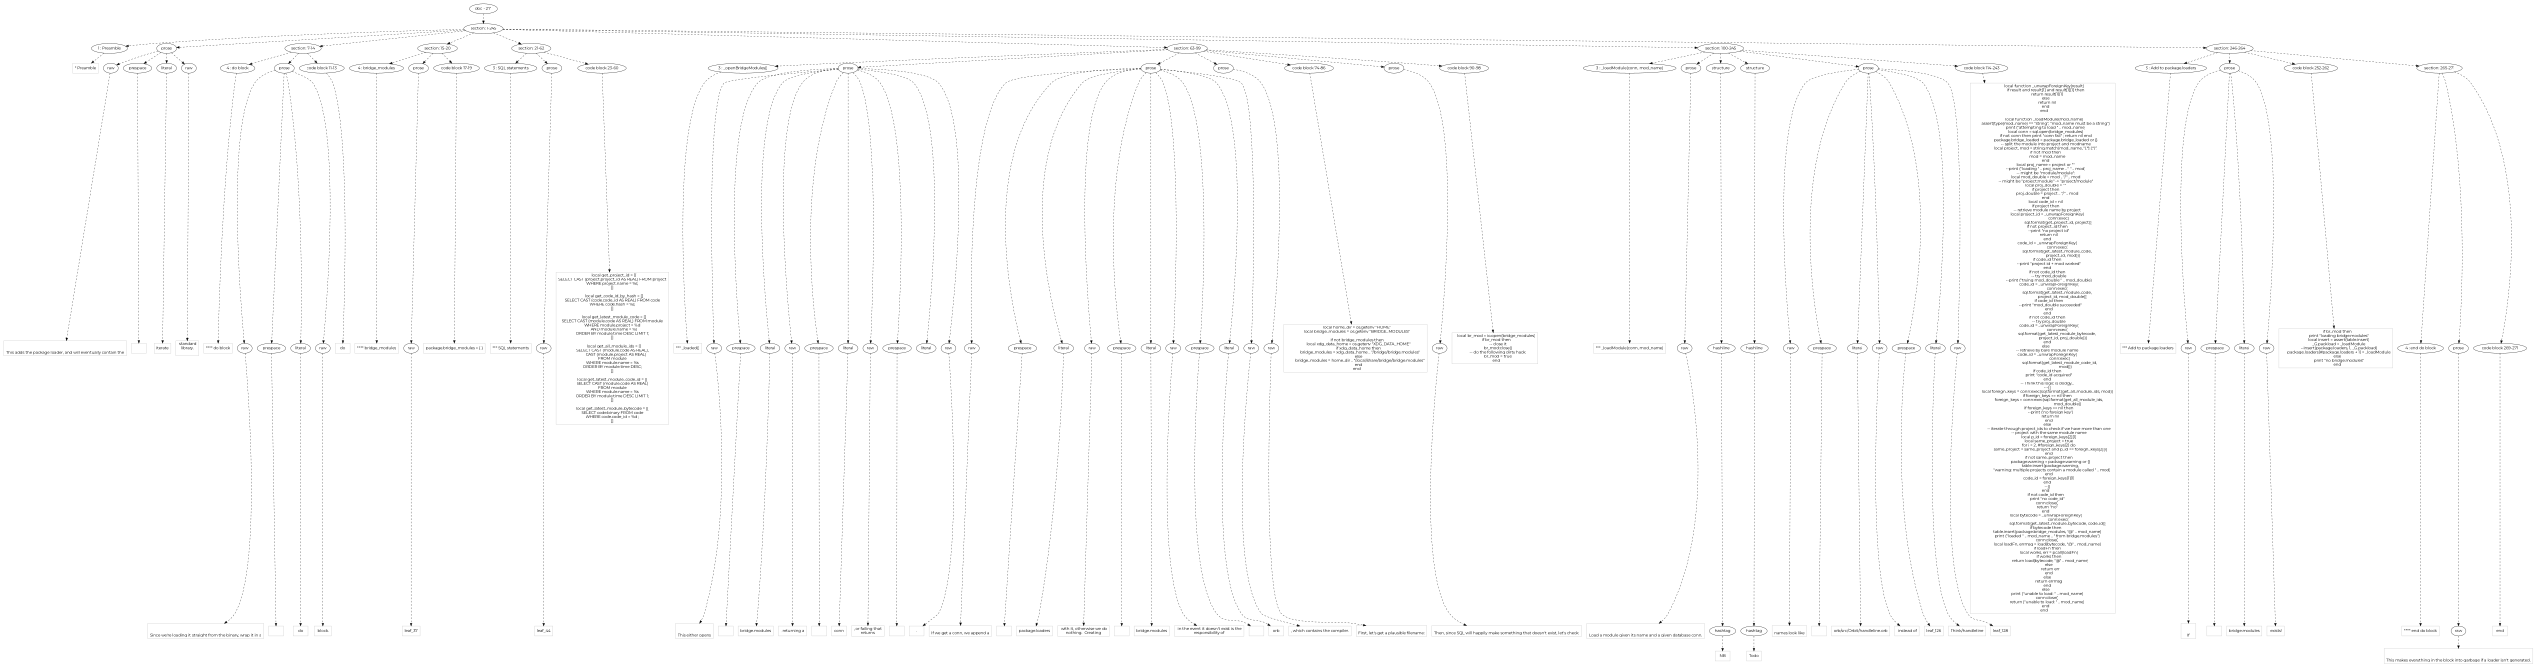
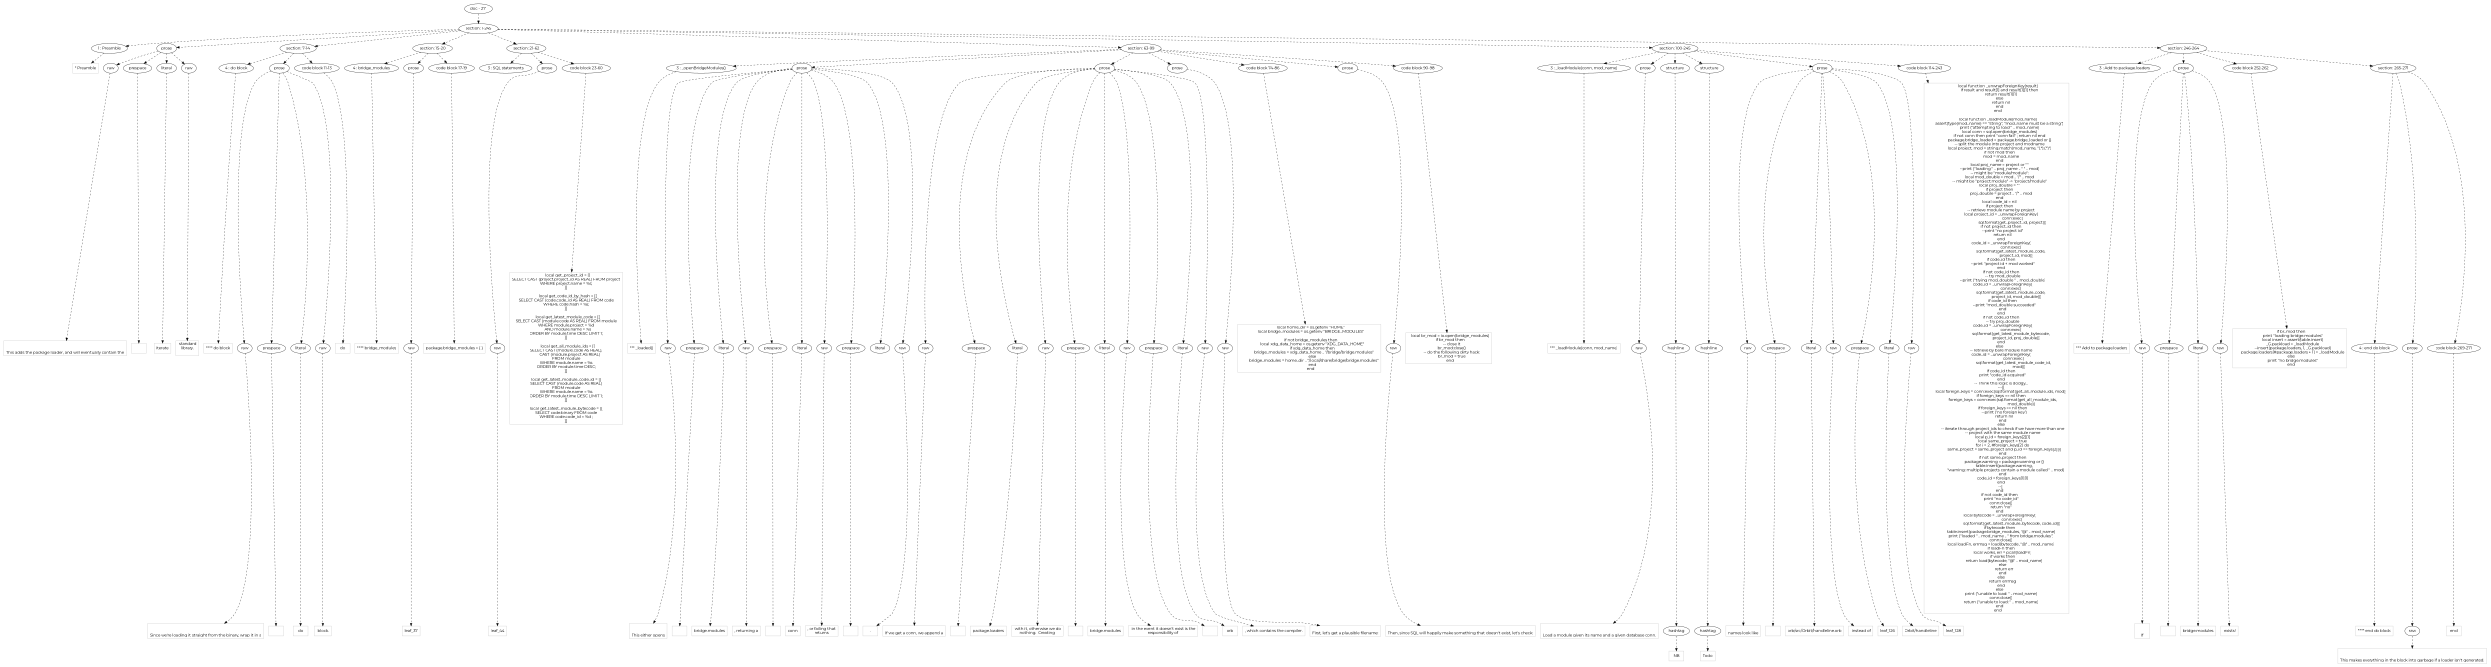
node "*** SQL statements": removed
node "Think/handleline": label "Think/handleline" -> "Orbit/handleline"
